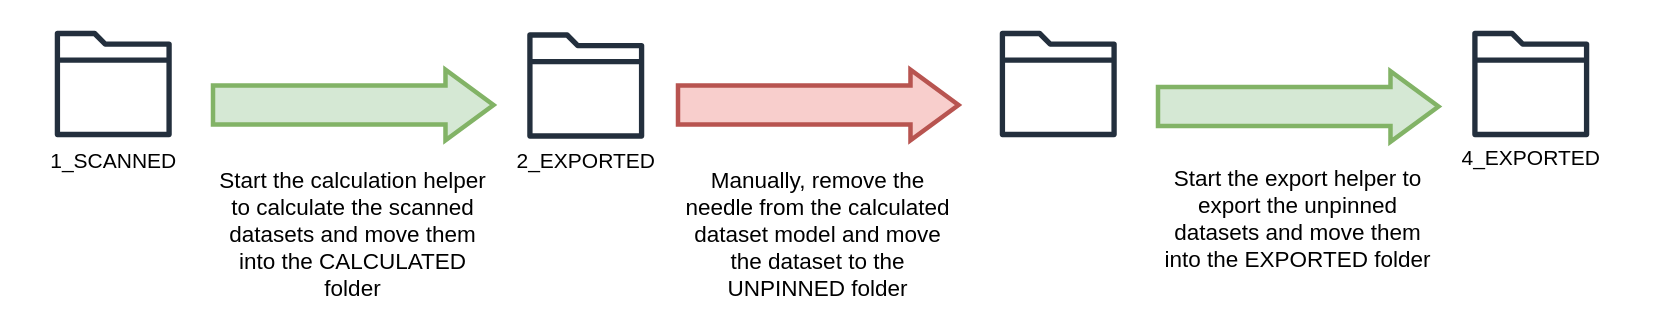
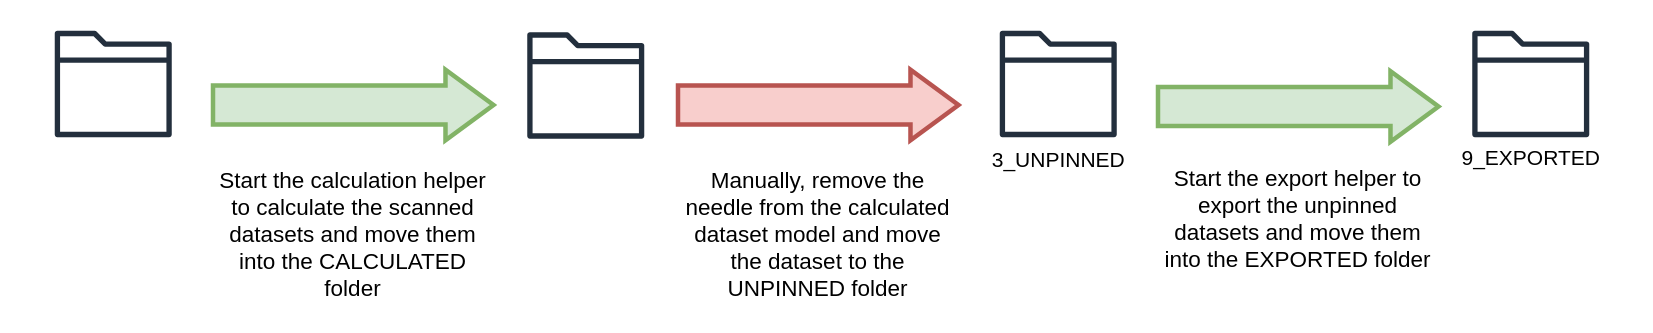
node "4_EXPORTED": label "4_EXPORTED" -> "9_EXPORTED"
node "3_UNPINNED": added
node "1_SCANNED": removed
node "2_EXPORTED": removed
